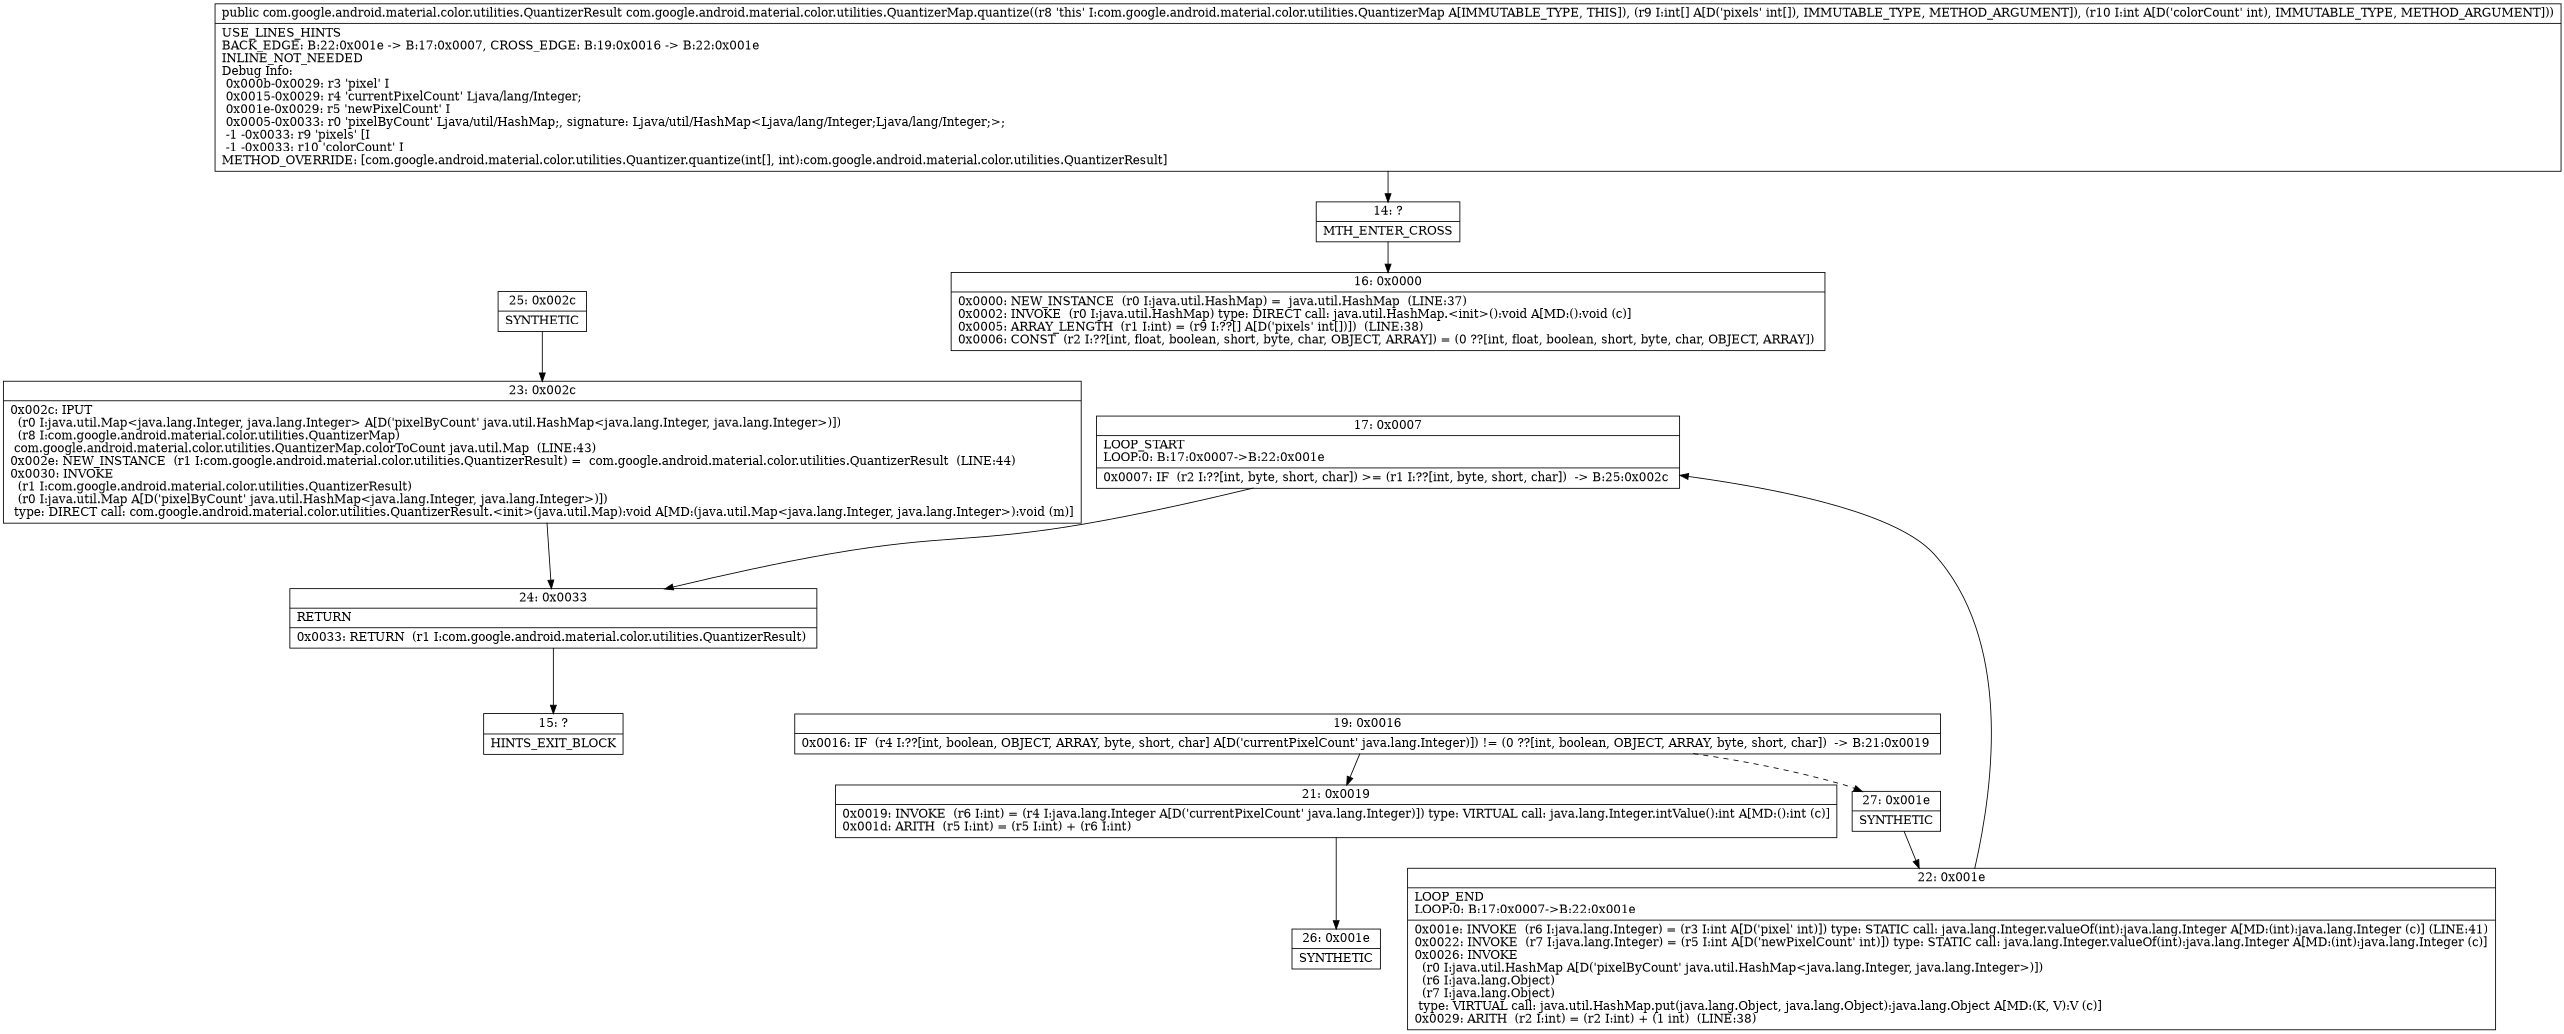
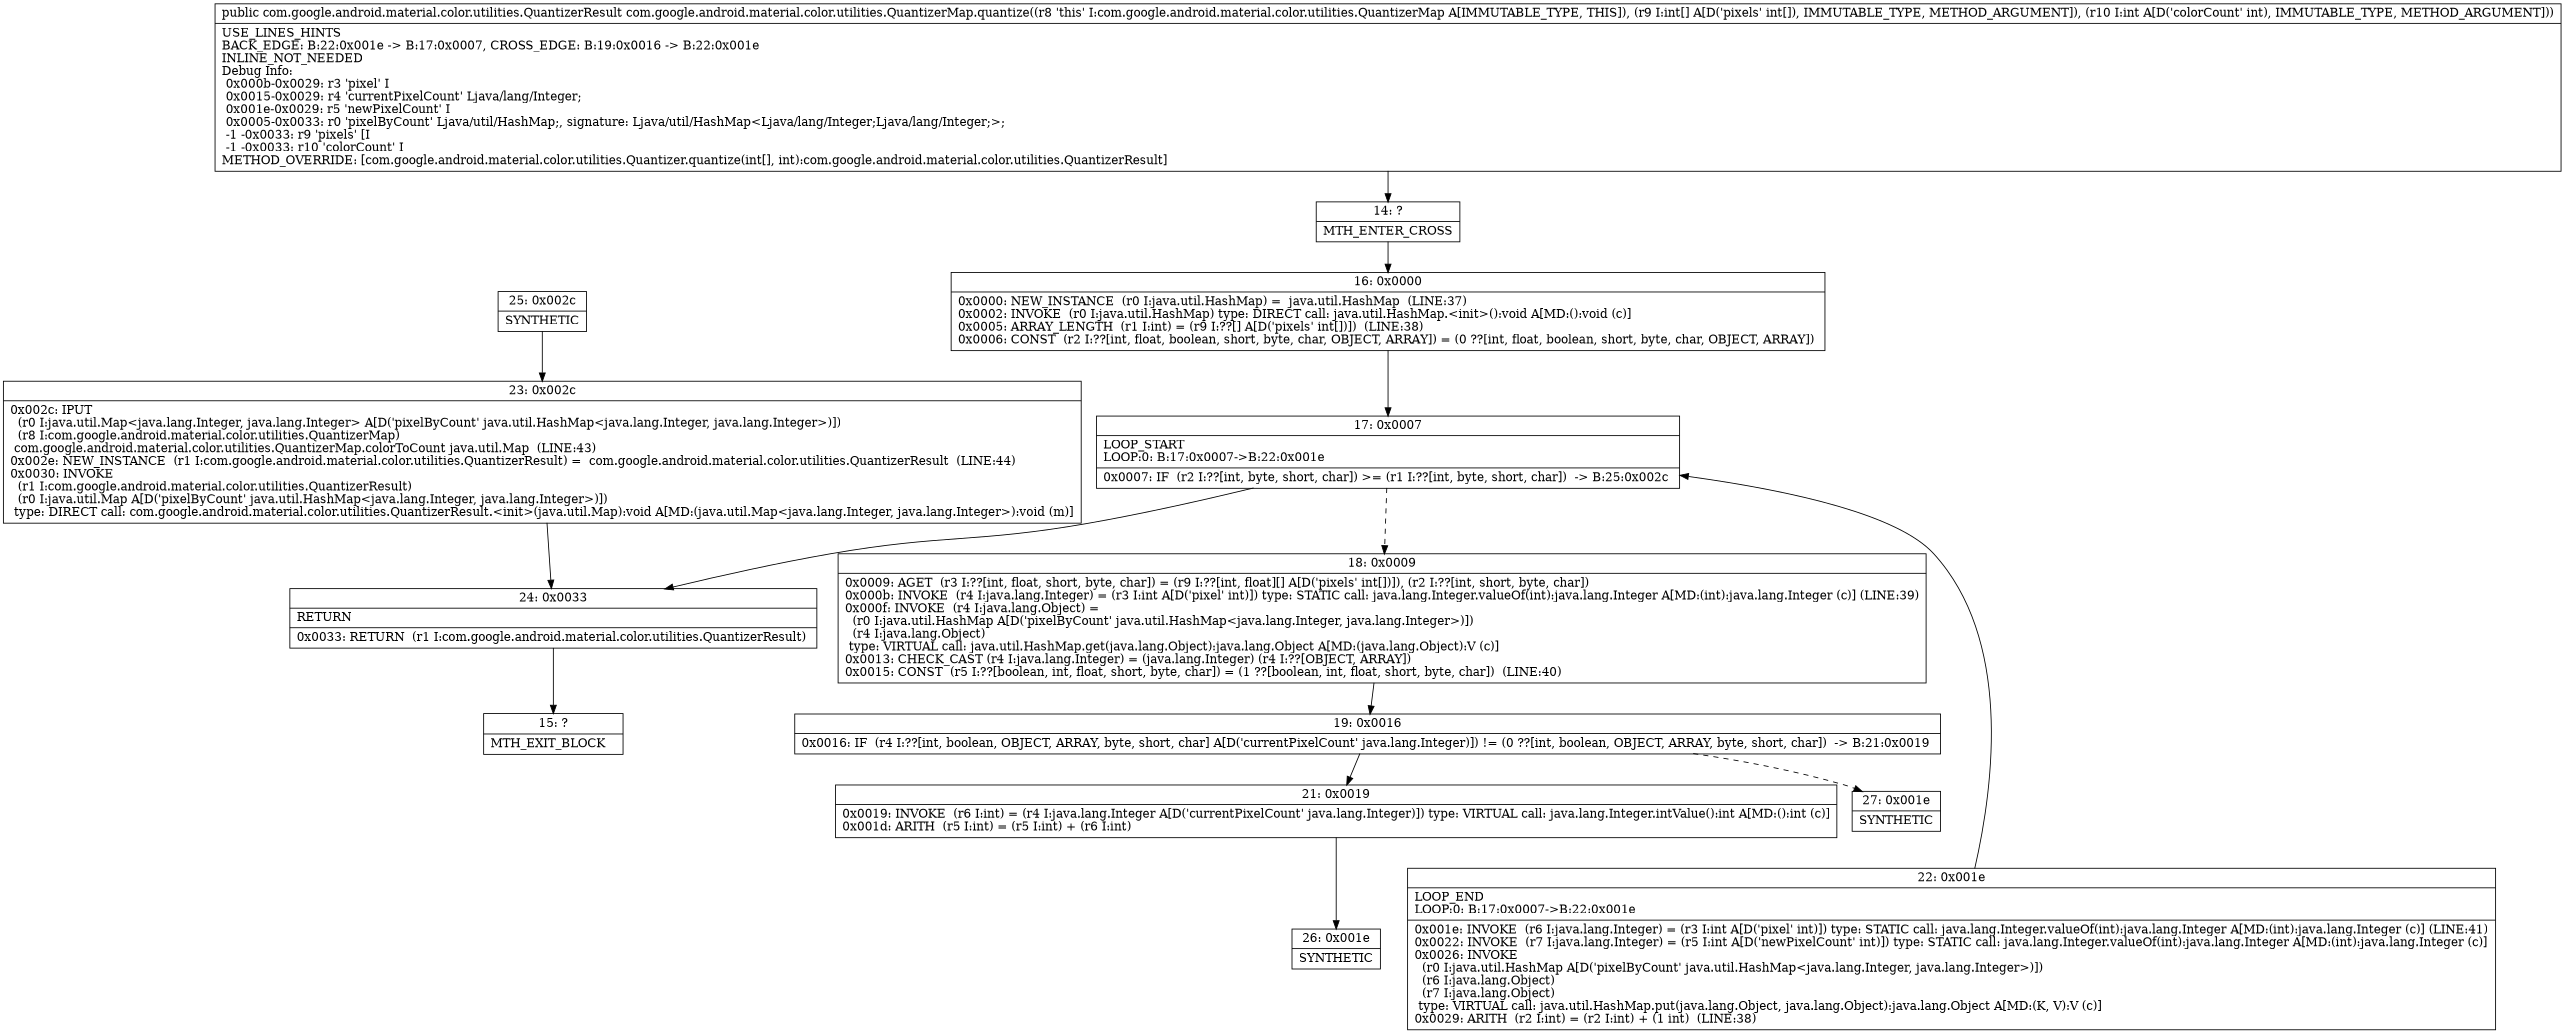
edge "16: 0x0000" -> "17: 0x0007": added
node "18: 0x0009": added
node "15: ?": text "HINTS_EXIT_BLOCK" -> "MTH_EXIT_BLOCK"
edge "27: 0x001e" -> "22: 0x001e": removed
